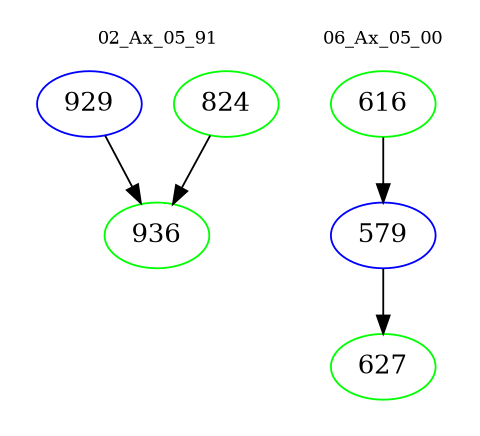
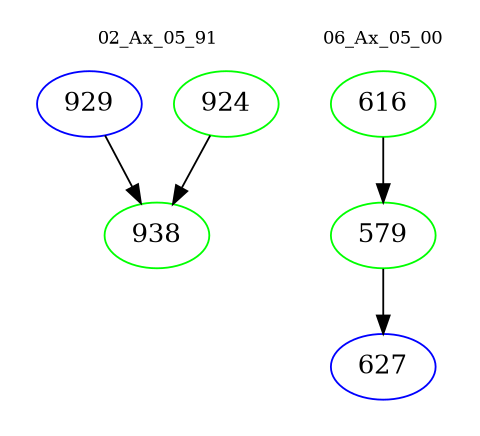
node "824": label "824" -> "924"
node "936": label "936" -> "938"
node "579": color blue -> green
node "627": color green -> blue
